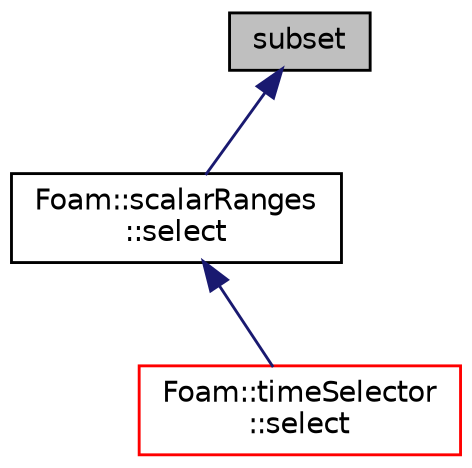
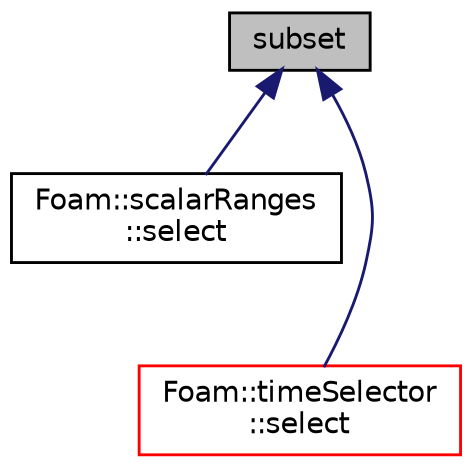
edge "Foam::timeSelector ::select" -> "Foam::scalarRanges ::select": now "Foam::timeSelector ::select" -> "subset"
